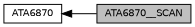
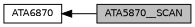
node "ATA6870__SCAN": label "ATA6870__SCAN" -> "ATA5870__SCAN"
